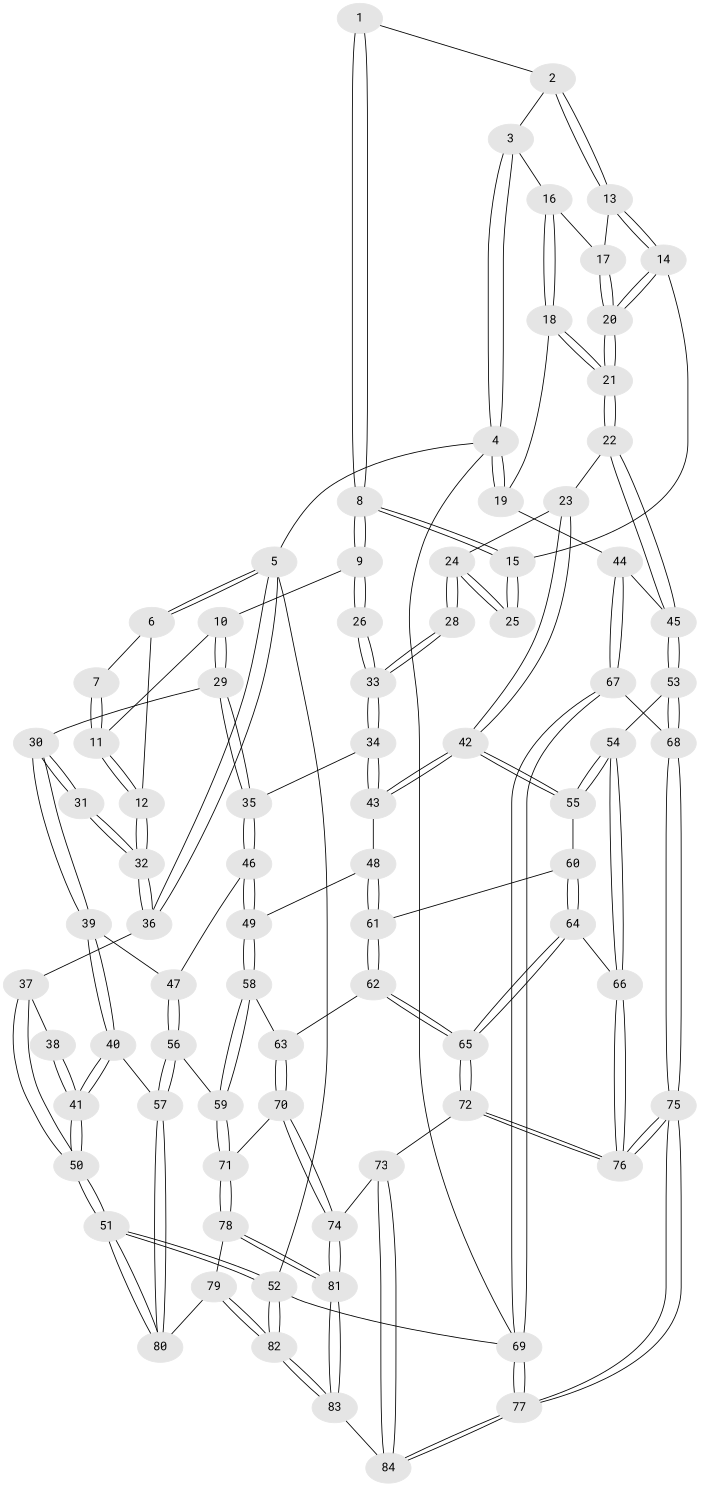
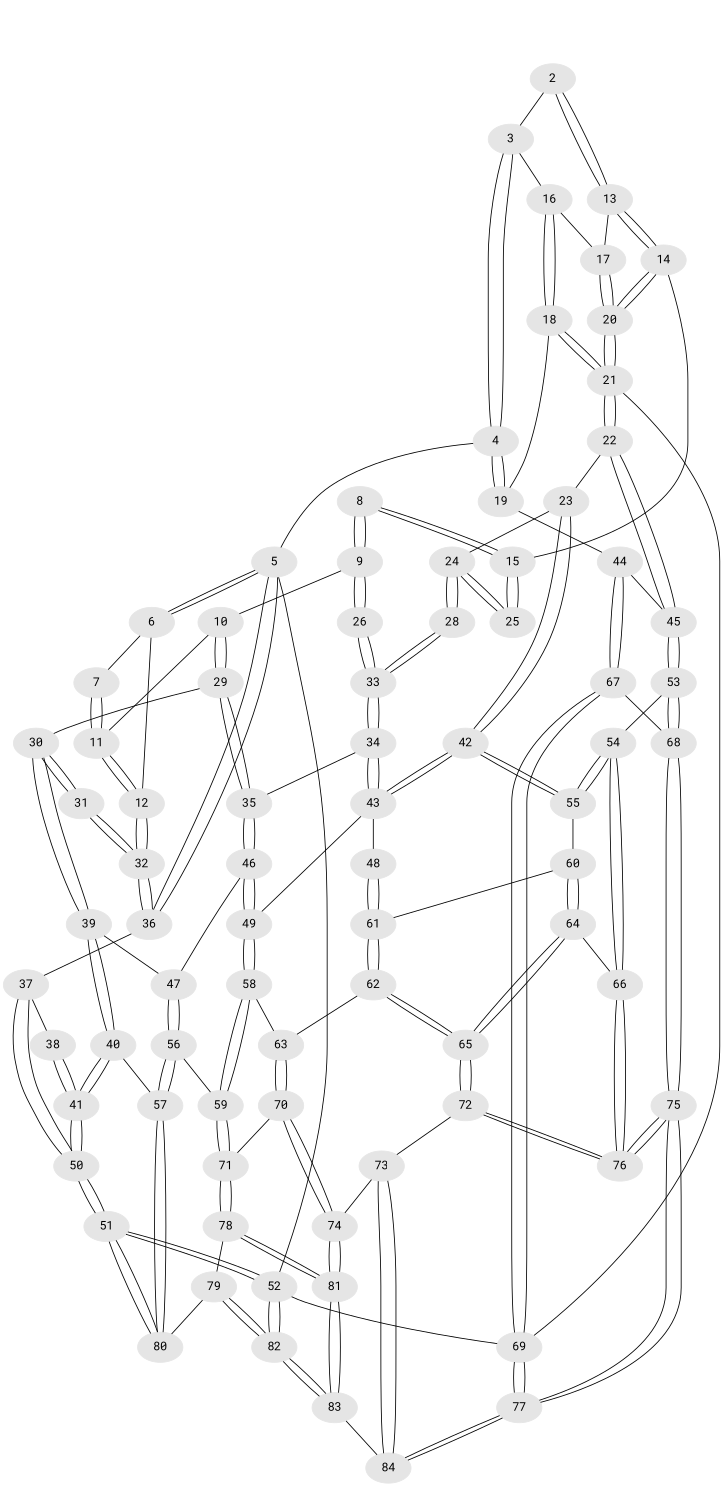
node "1": removed
edge "4" -- "69": now "21" -- "69"
edge "48" -- "49": now "43" -- "49"
